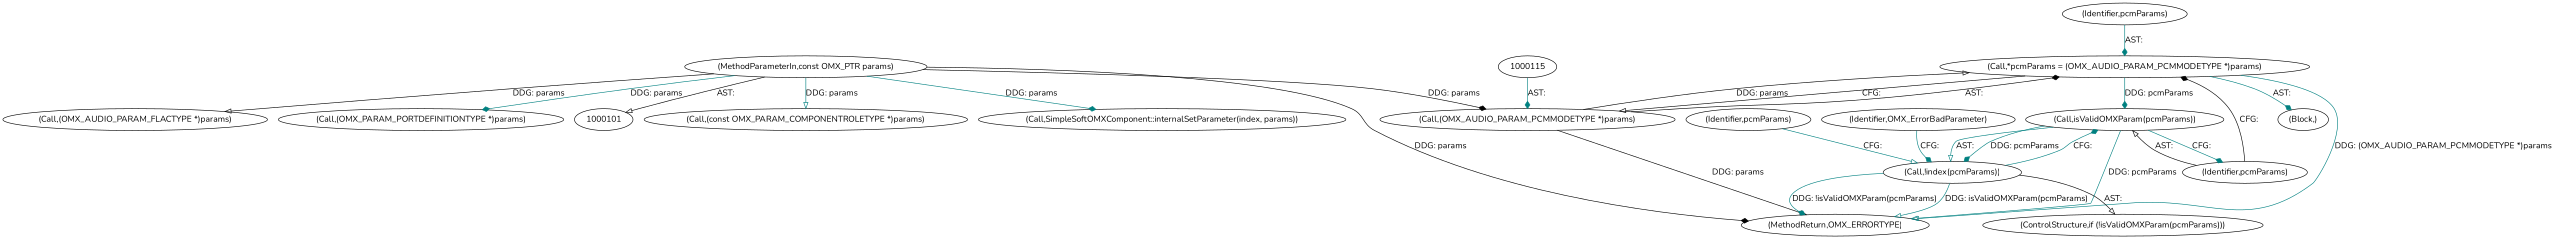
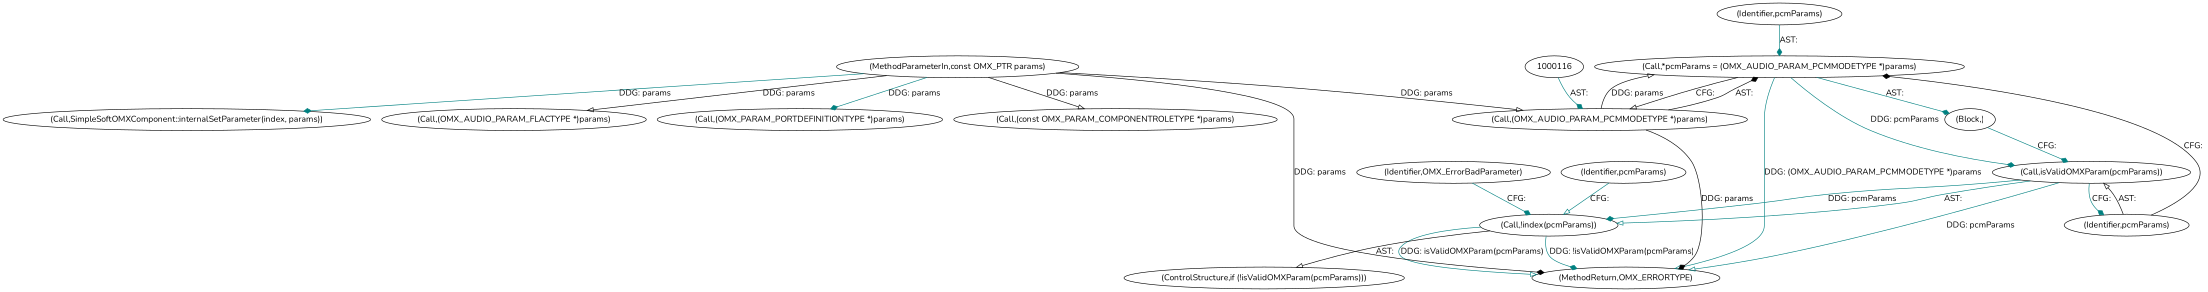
node "1000115": label "1000115" -> "1000116"
edge "(MethodParameterIn,const OMX_PTR params)" -> "(Call,(OMX_AUDIO_PARAM_PCMMODETYPE *)params)": arrowhead diamond -> onormal
edge "(MethodParameterIn,const OMX_PTR params)" -> "(Call,(const OMX_PARAM_COMPONENTROLETYPE *)params)": color teal -> black
node "1000101": removed
edge "(Call,!index(pcmParams))" -> "(Call,isValidOMXParam(pcmParams))": now "(Block,)" -> "(Call,isValidOMXParam(pcmParams))"
edge "(Call,(OMX_AUDIO_PARAM_PCMMODETYPE *)params)" -> "(MethodReturn,OMX_ERRORTYPE)": arrowhead onormal -> diamond
